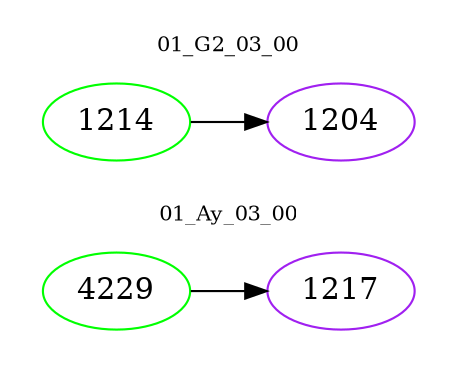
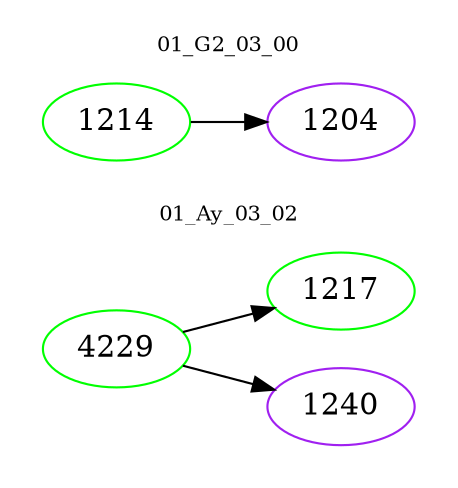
cluster "01_Ay_03_00": label "01_Ay_03_00" -> "01_Ay_03_02"
node "1217": color purple -> green
node "1240": added
